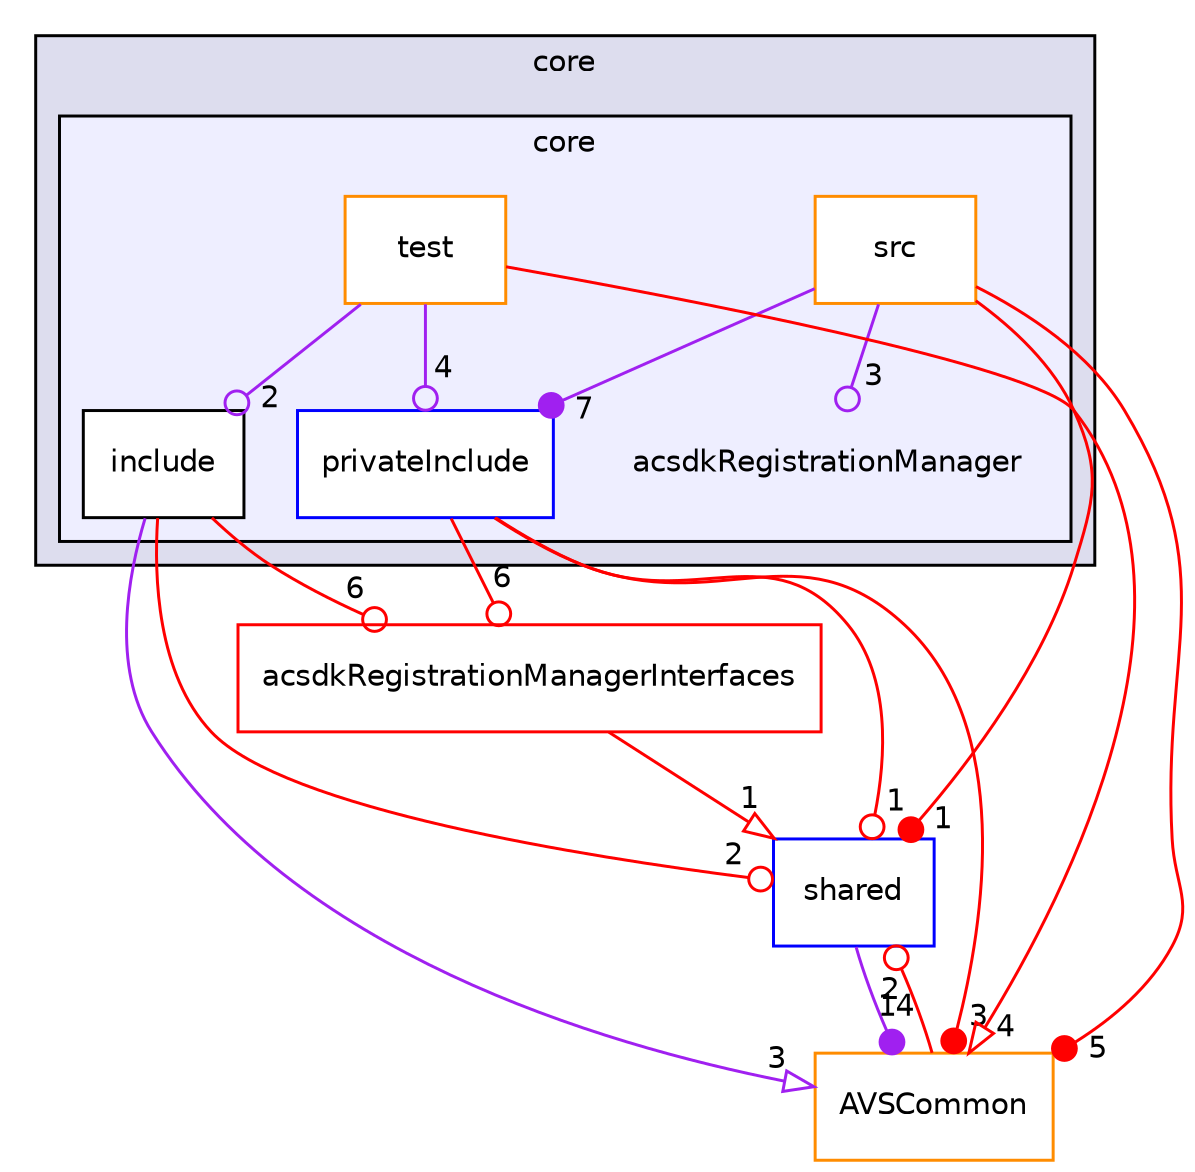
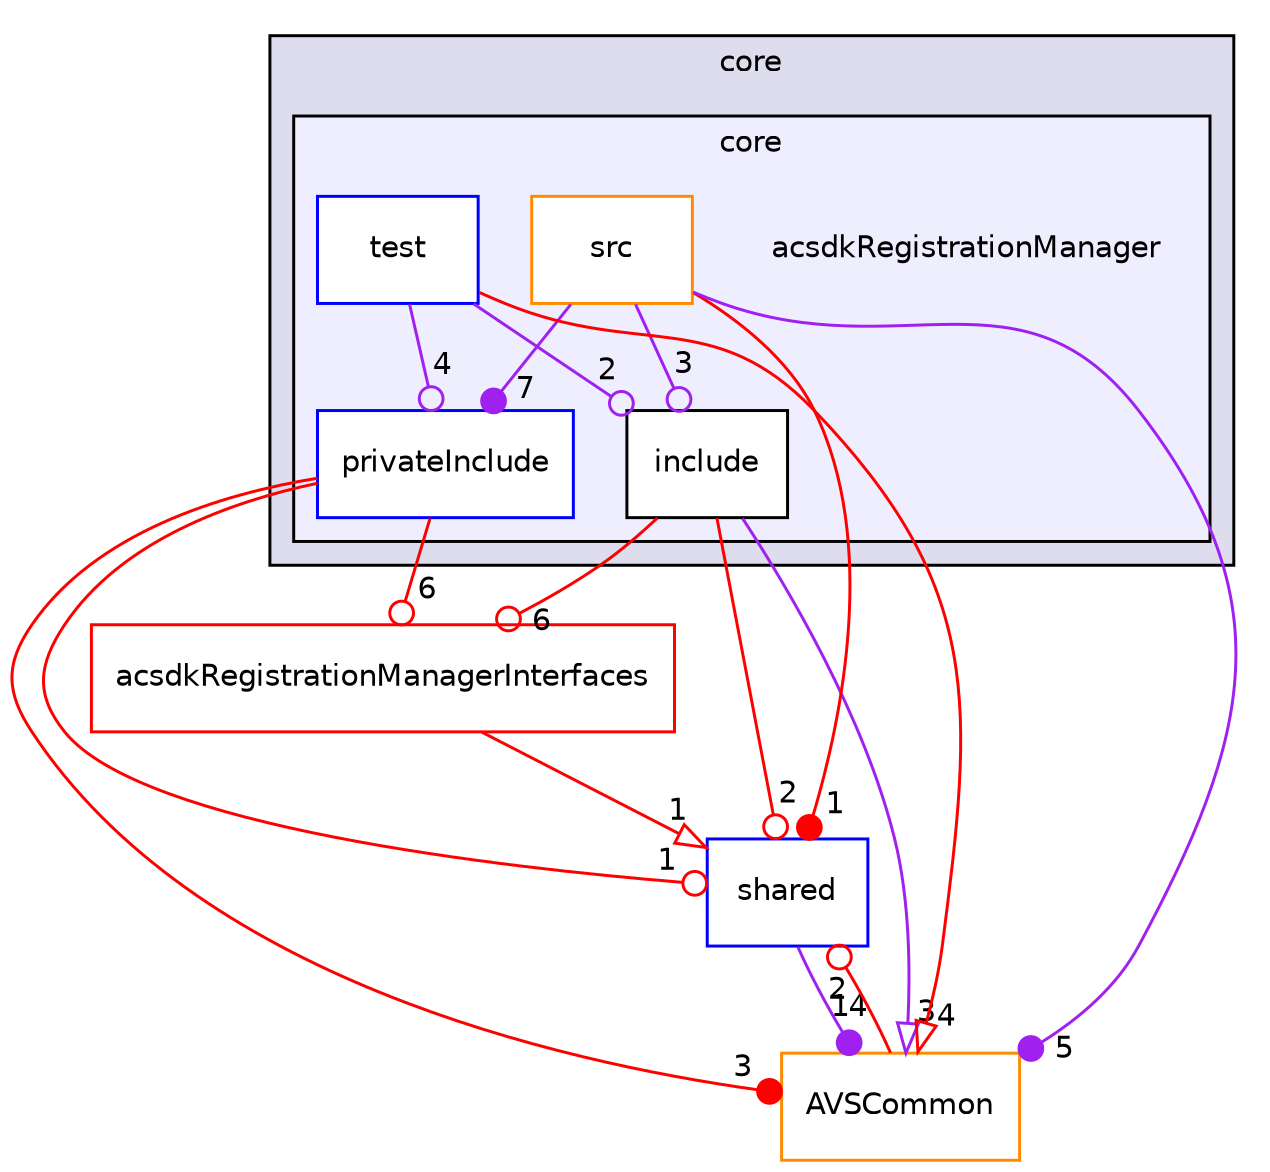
node "test": color darkorange -> blue
edge "src" -> "acsdkRegistrationManager": now "src" -> "include"
edge "src" -> "AVSCommon": color red -> purple
